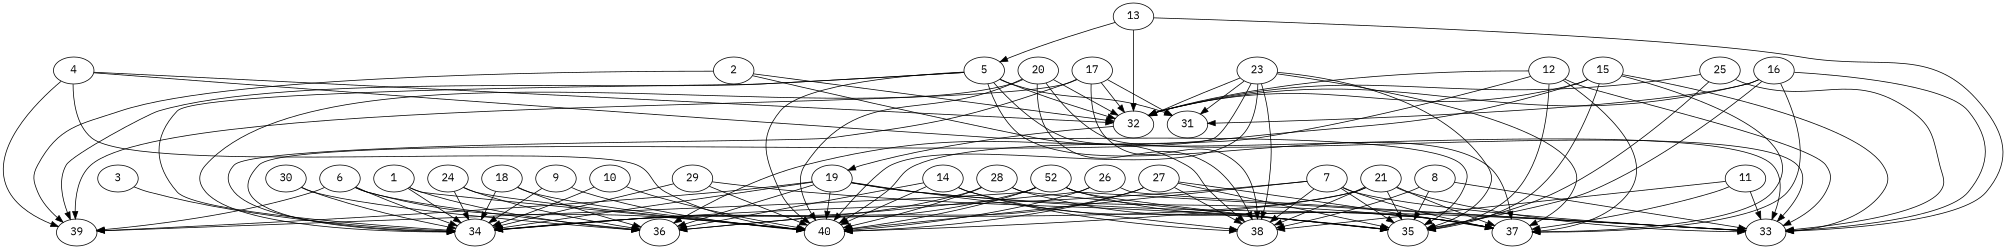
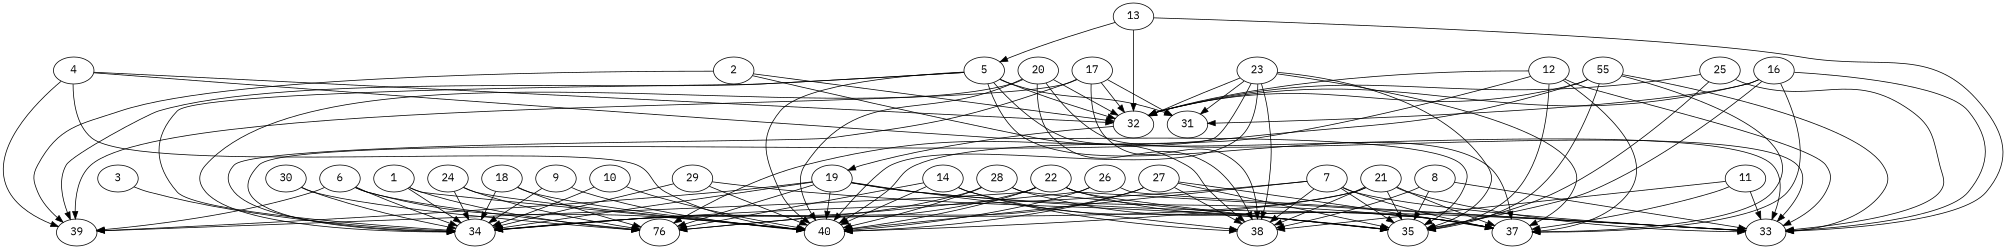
node "15": label "15" -> "55"
node "52": label "52" -> "22"
node "36": label "36" -> "76"
